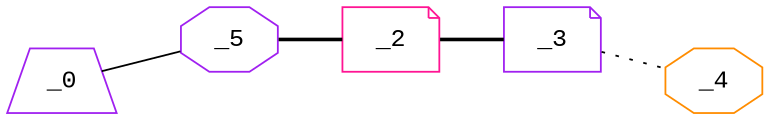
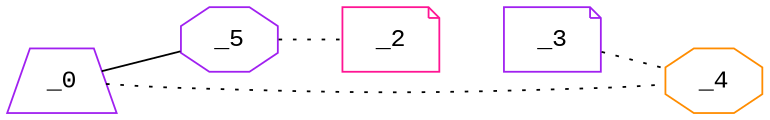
edge "_5" -- "_2": style bold -> dotted
edge "_2" -- "_3": removed
edge "_0" -- "_4": added
